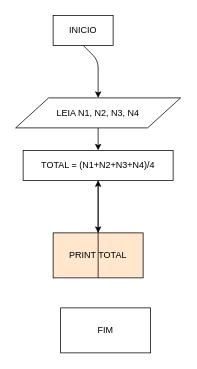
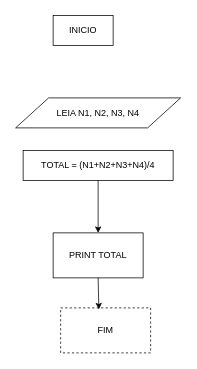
edge "INICIO" -> "LEIA N1, N2, N3, N4": removed
edge "LEIA N1, N2, N3, N4" -> "TOTAL = (N1+N2+N3+N4)/4": removed
edge "PRINT TOTAL" -> "TOTAL = (N1+N2+N3+N4)/4": now "PRINT TOTAL" -> "FIM"
node "PRINT TOTAL": fillcolor #ffe6cc -> #ffffff
node "FIM": style solid -> dashed
